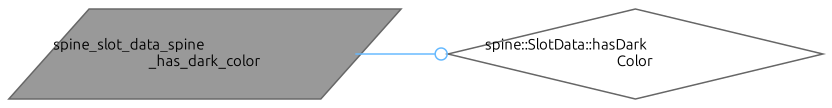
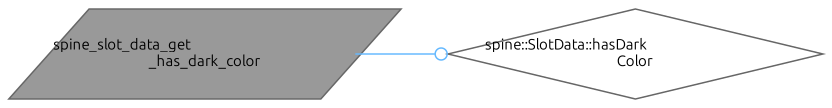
node "spine_slot_data_spine _has_dark_color": label "spine_slot_data_spine _has_dark_color" -> "spine_slot_data_get _has_dark_color"
